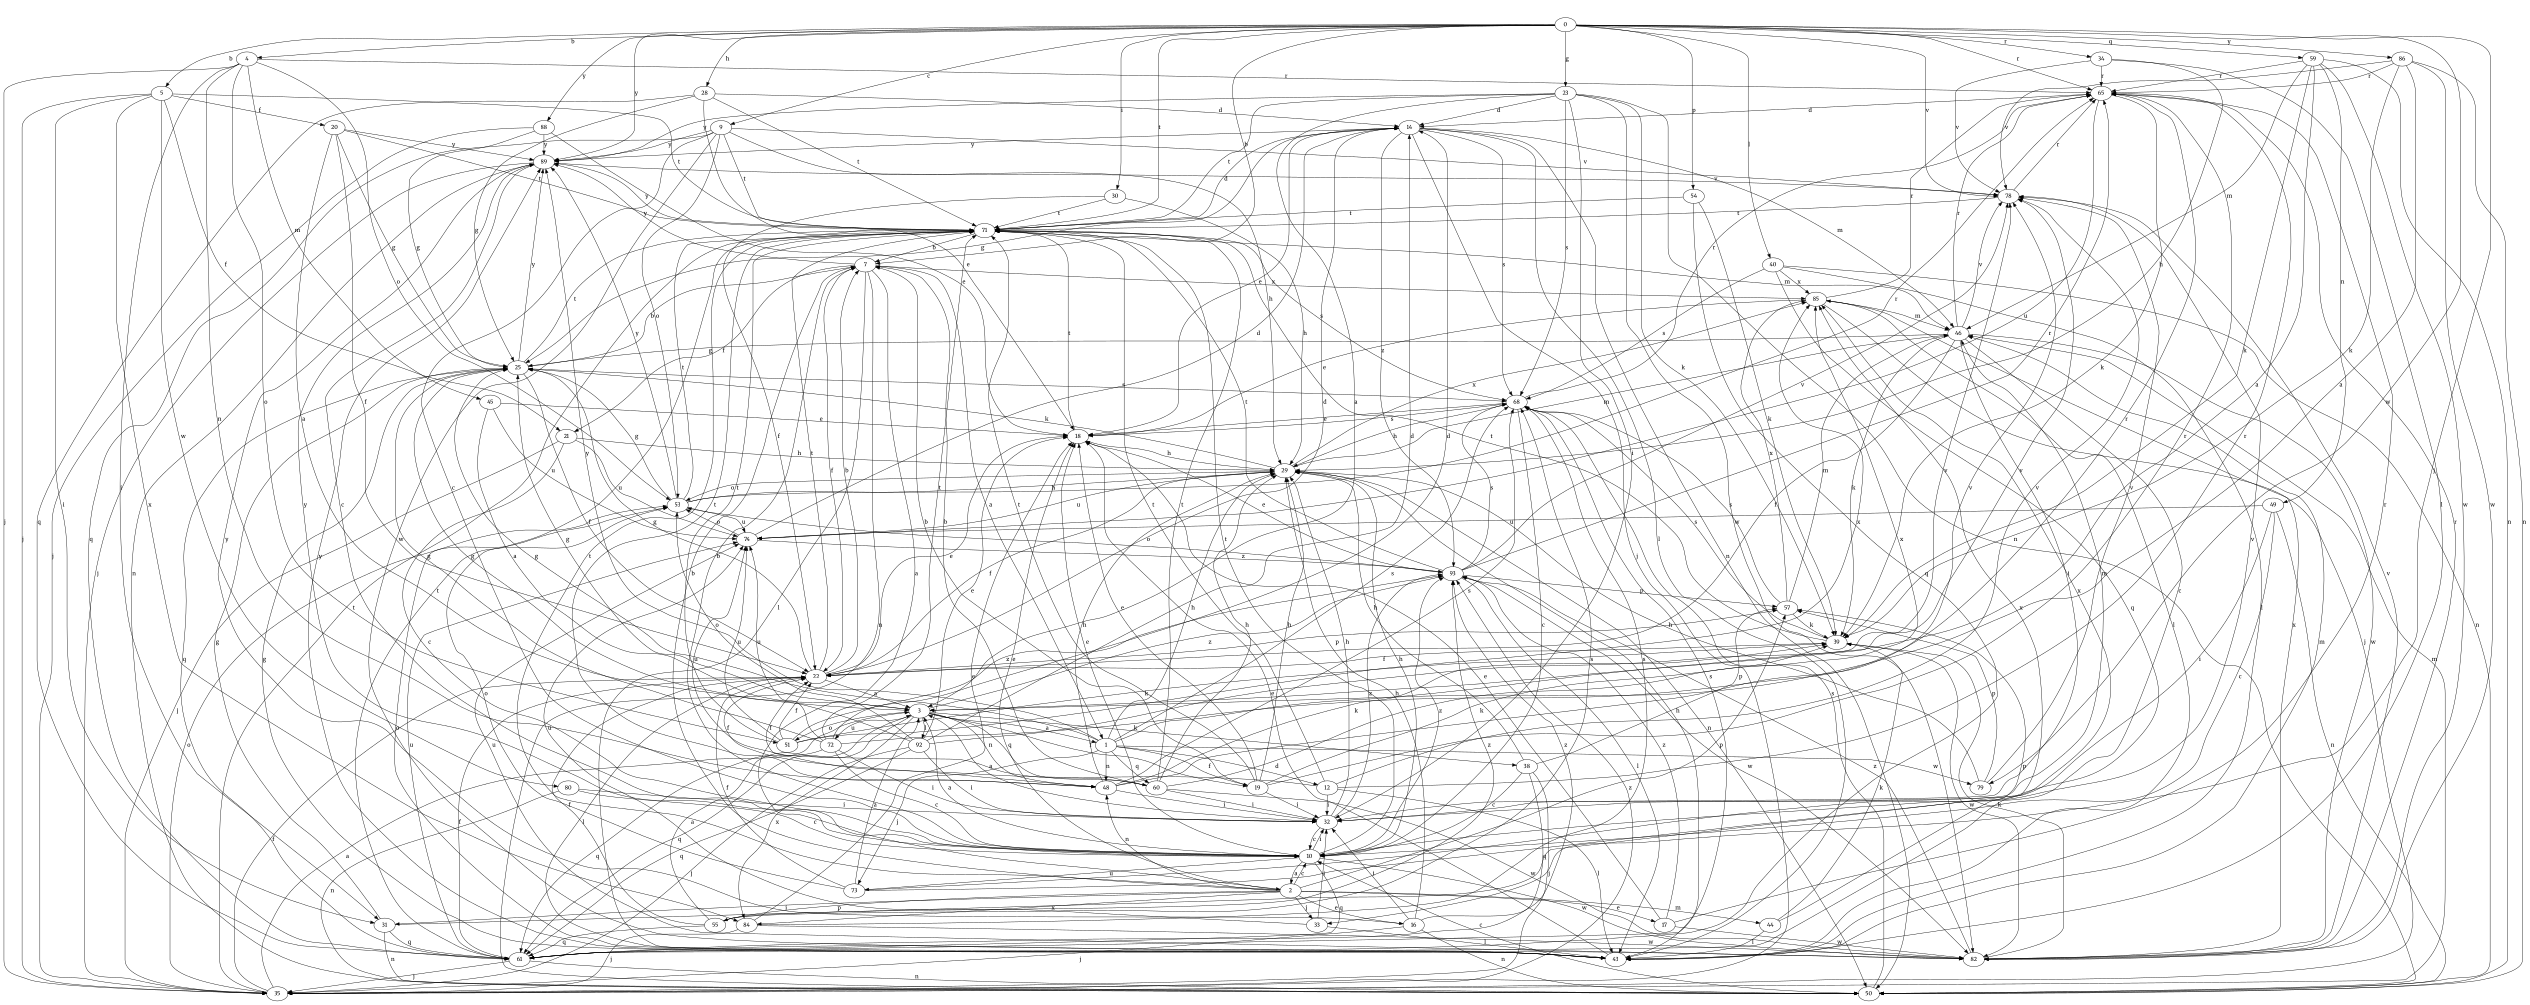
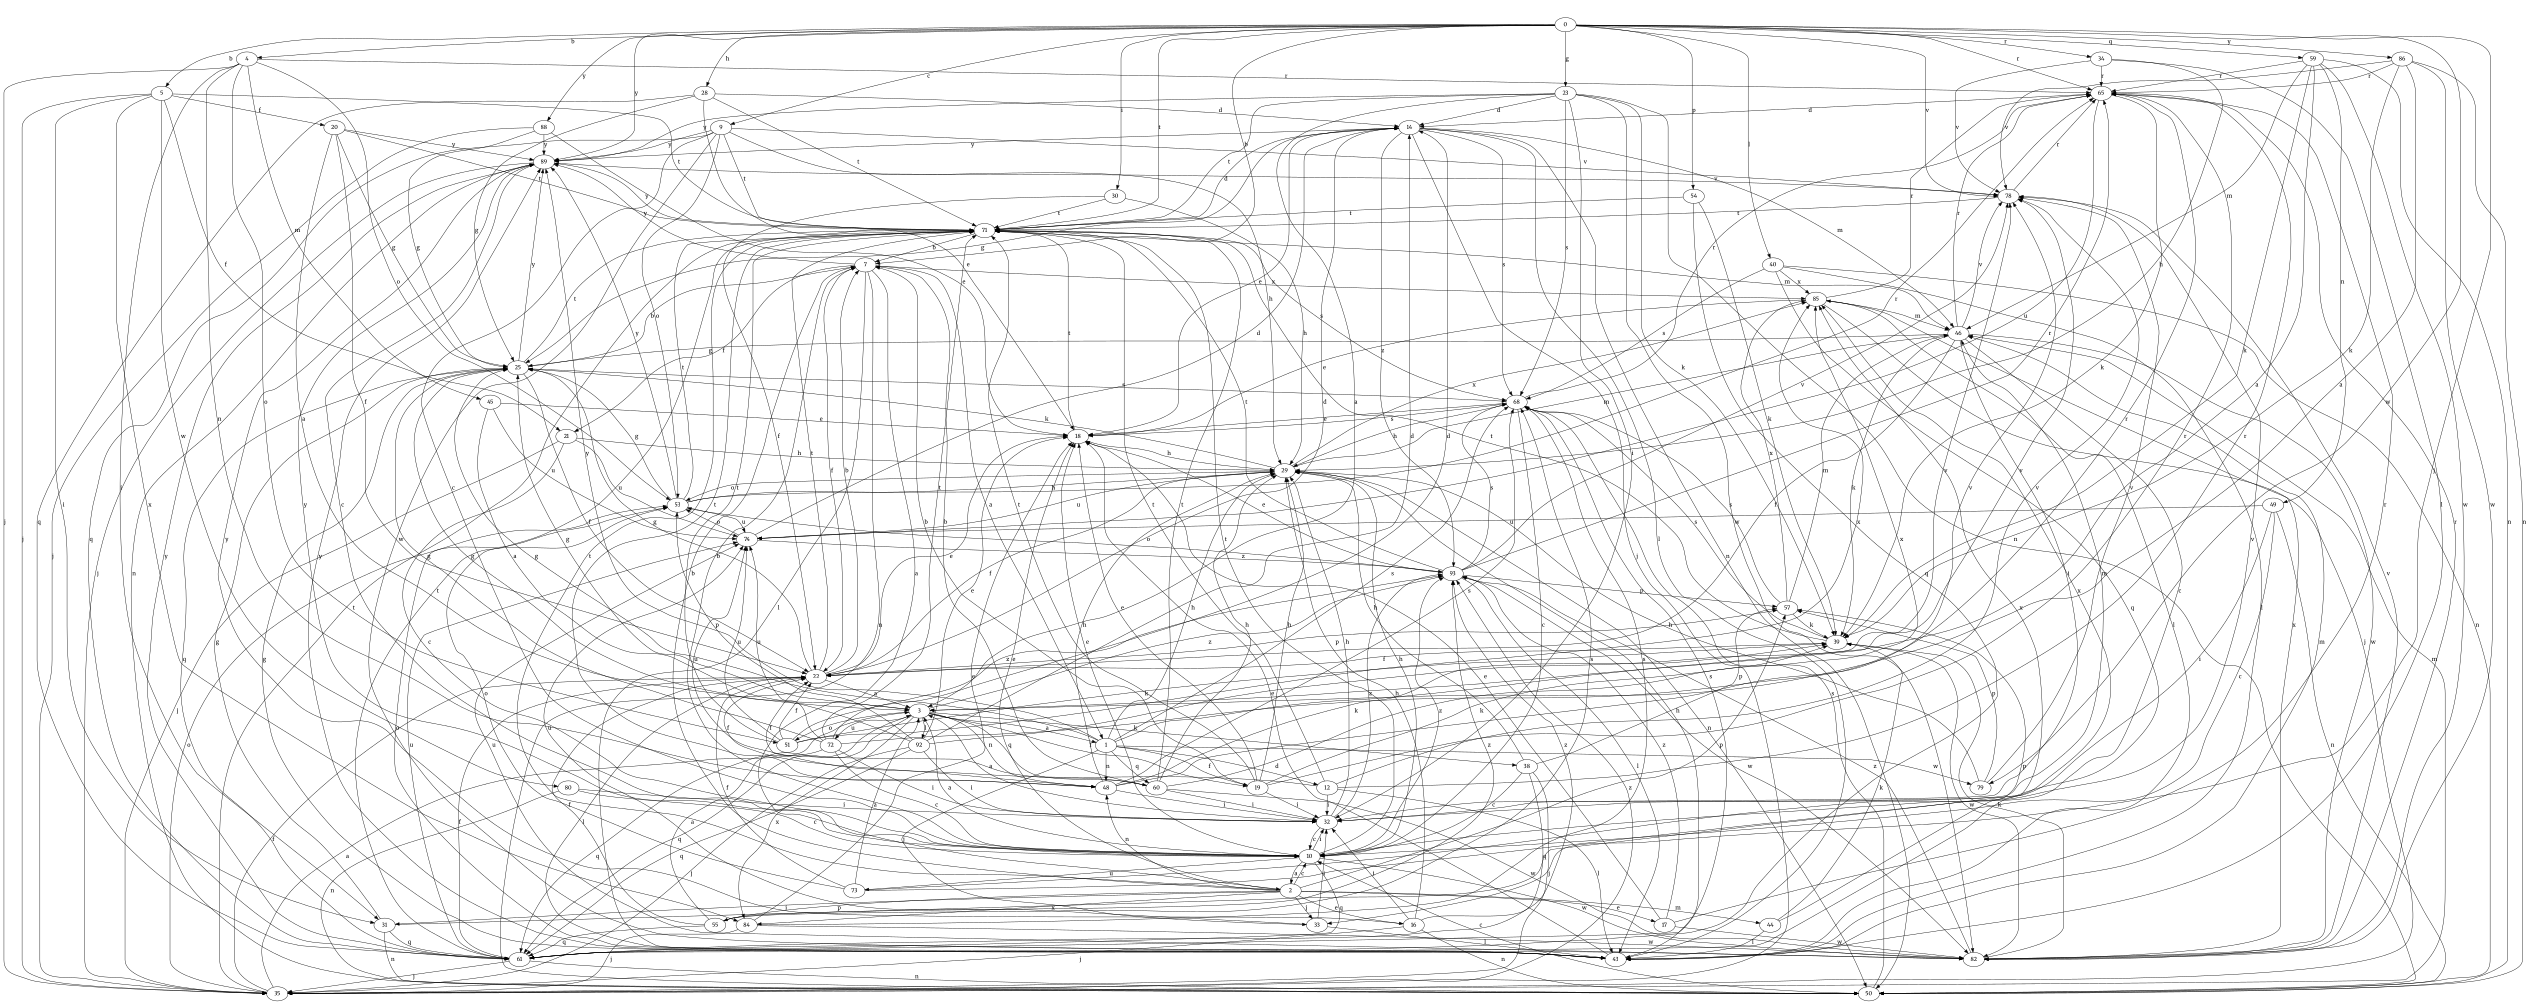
edge "61" -> "89": added, label "y"
edge "92" -> "53": label "o" -> "p"
edge "1" -> "73": now "1" -> "33"
